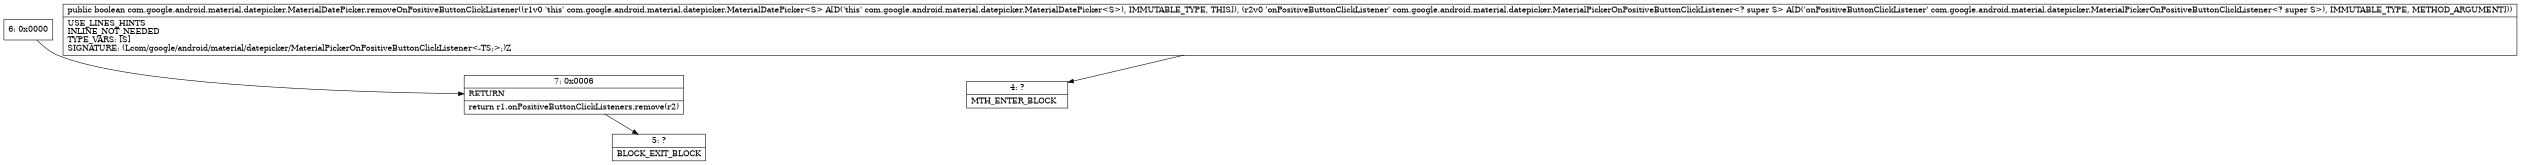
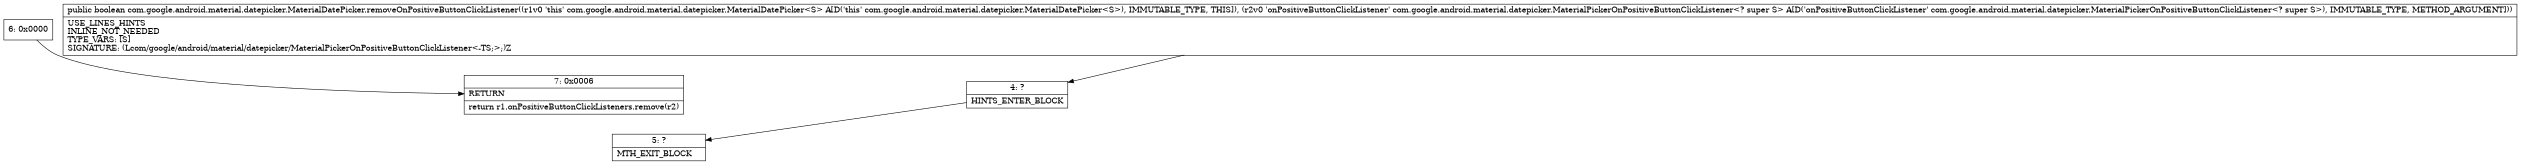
node "4: ?": text "MTH_ENTER_BLOCK" -> "HINTS_ENTER_BLOCK"
edge "7: 0x0006" -> "5: ?": now "4: ?" -> "5: ?"
node "5: ?": text "BLOCK_EXIT_BLOCK" -> "MTH_EXIT_BLOCK"
